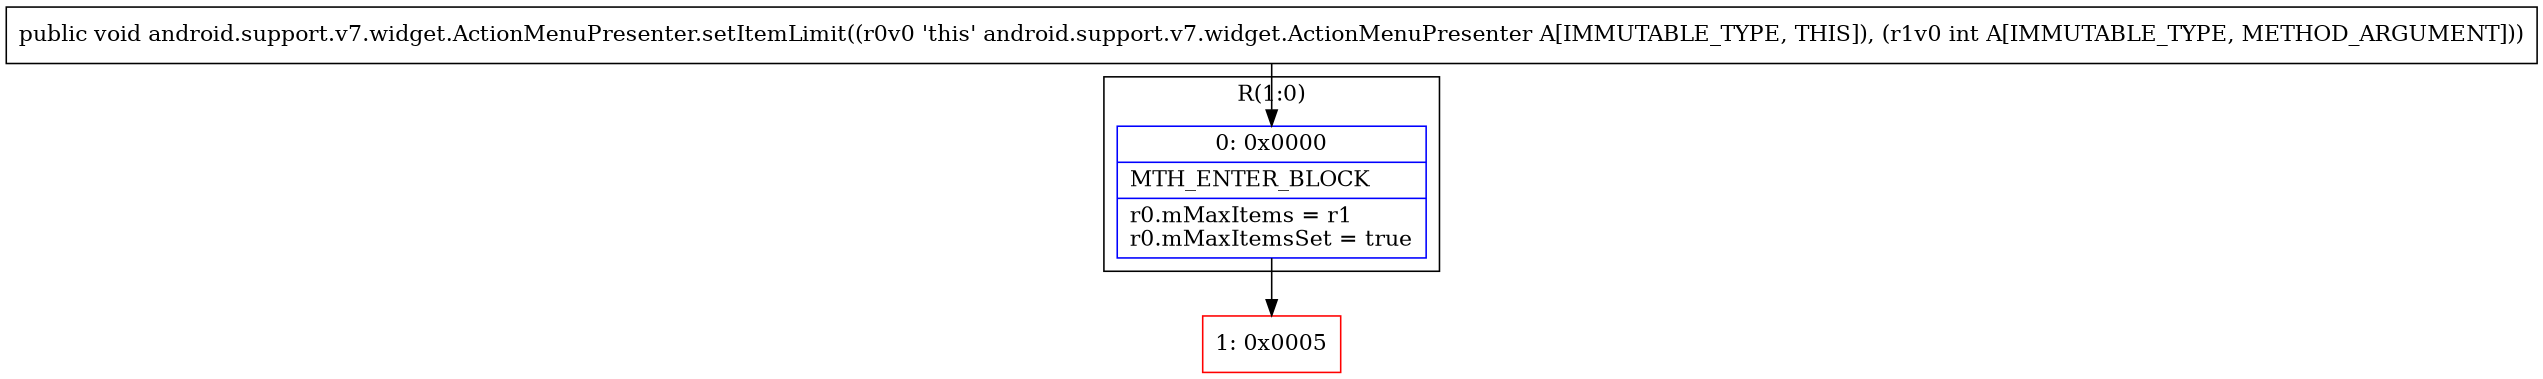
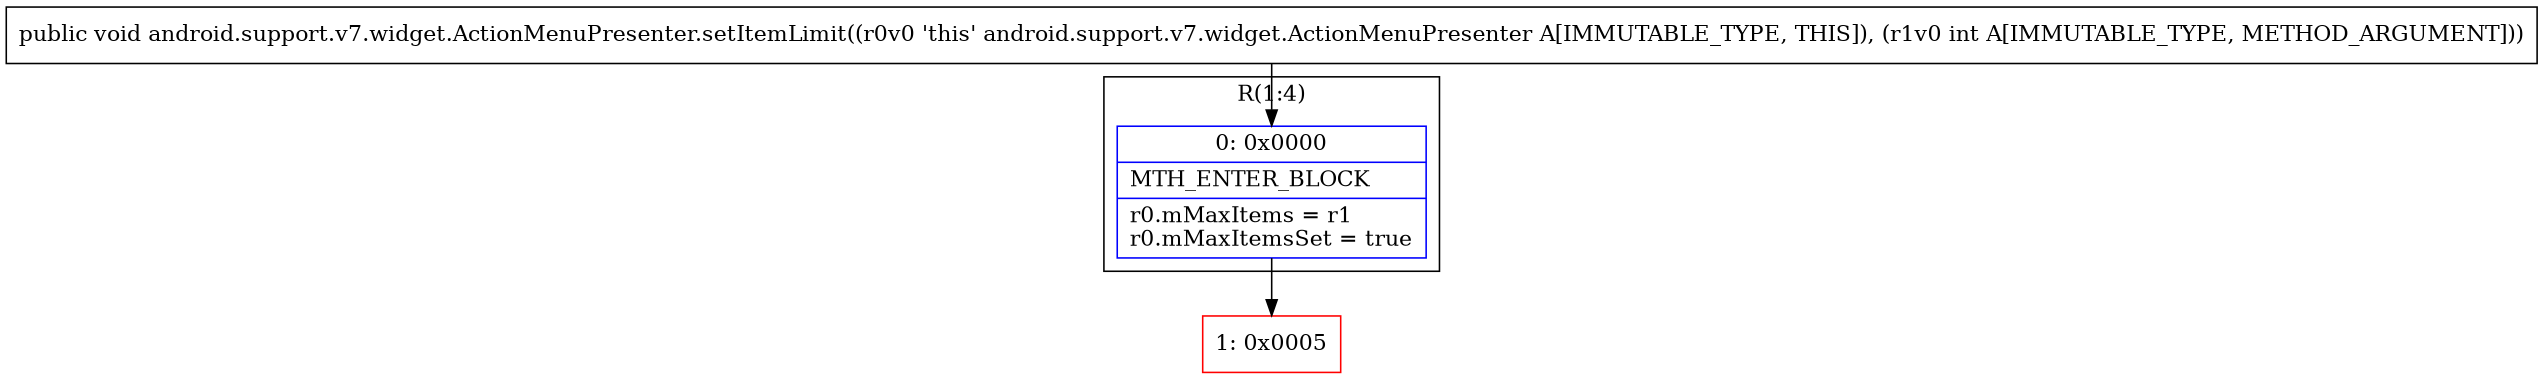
cluster "R(1:0)": label "R(1:0)" -> "R(1:4)"
